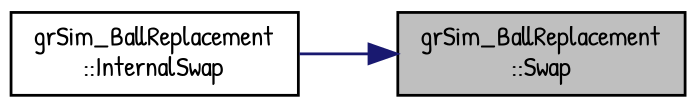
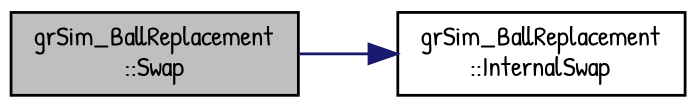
edge "grSim_BallReplacement ::InternalSwap" -> "grSim_BallReplacement ::Swap": reversed
